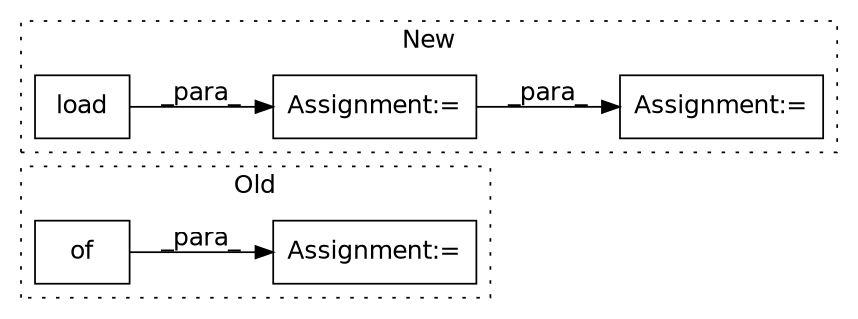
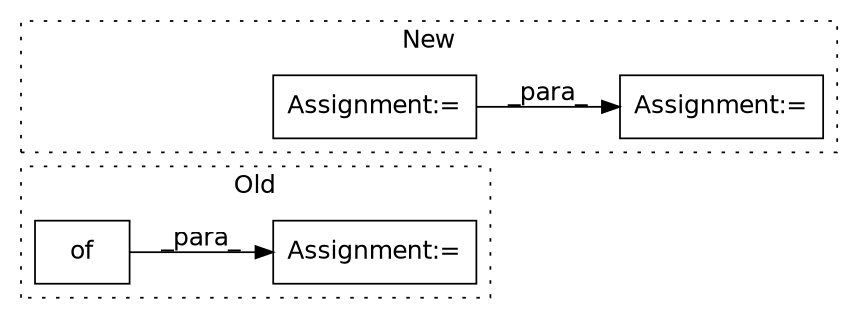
node "load": removed
